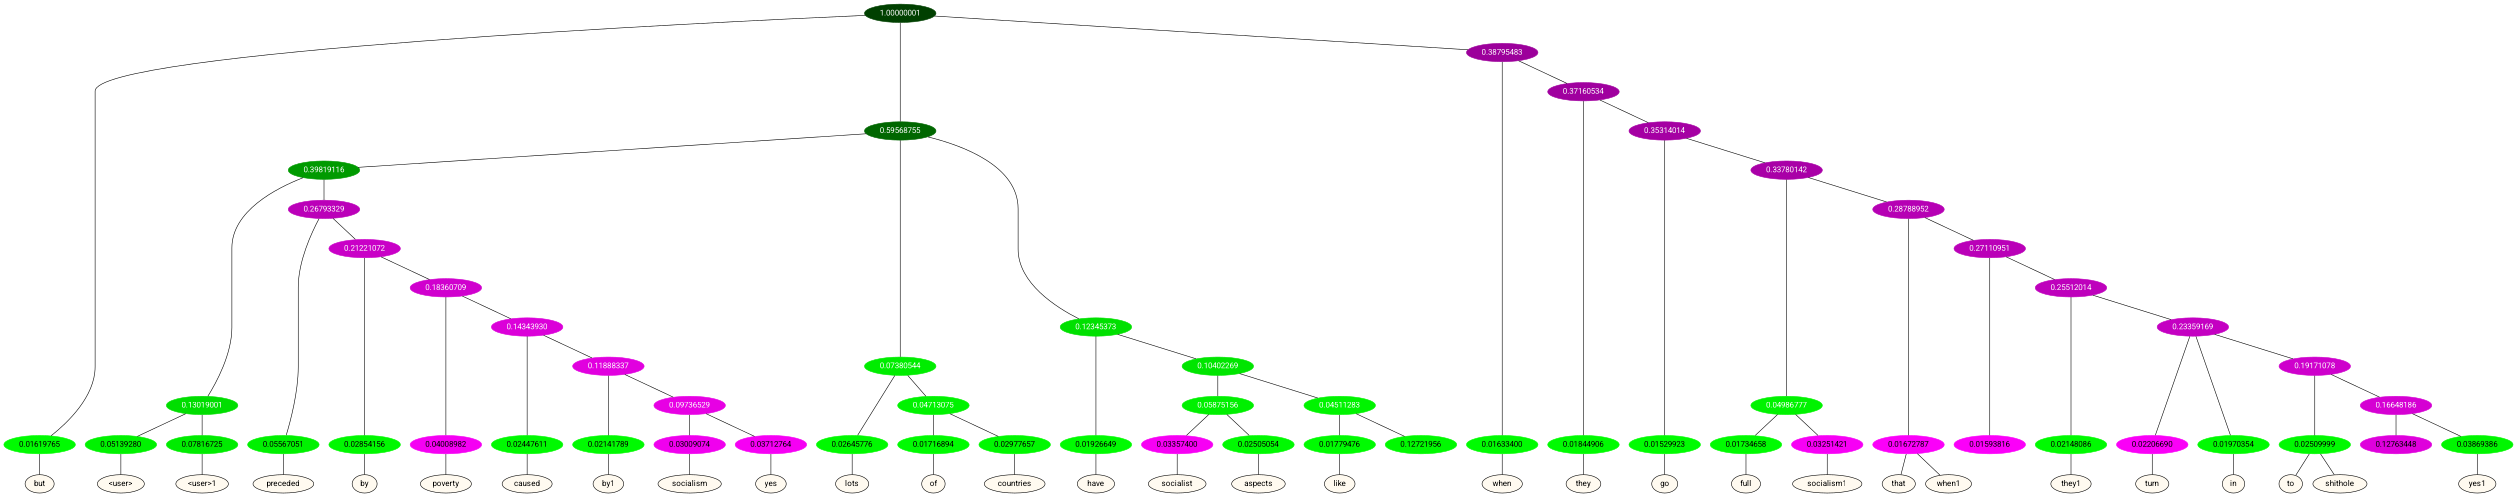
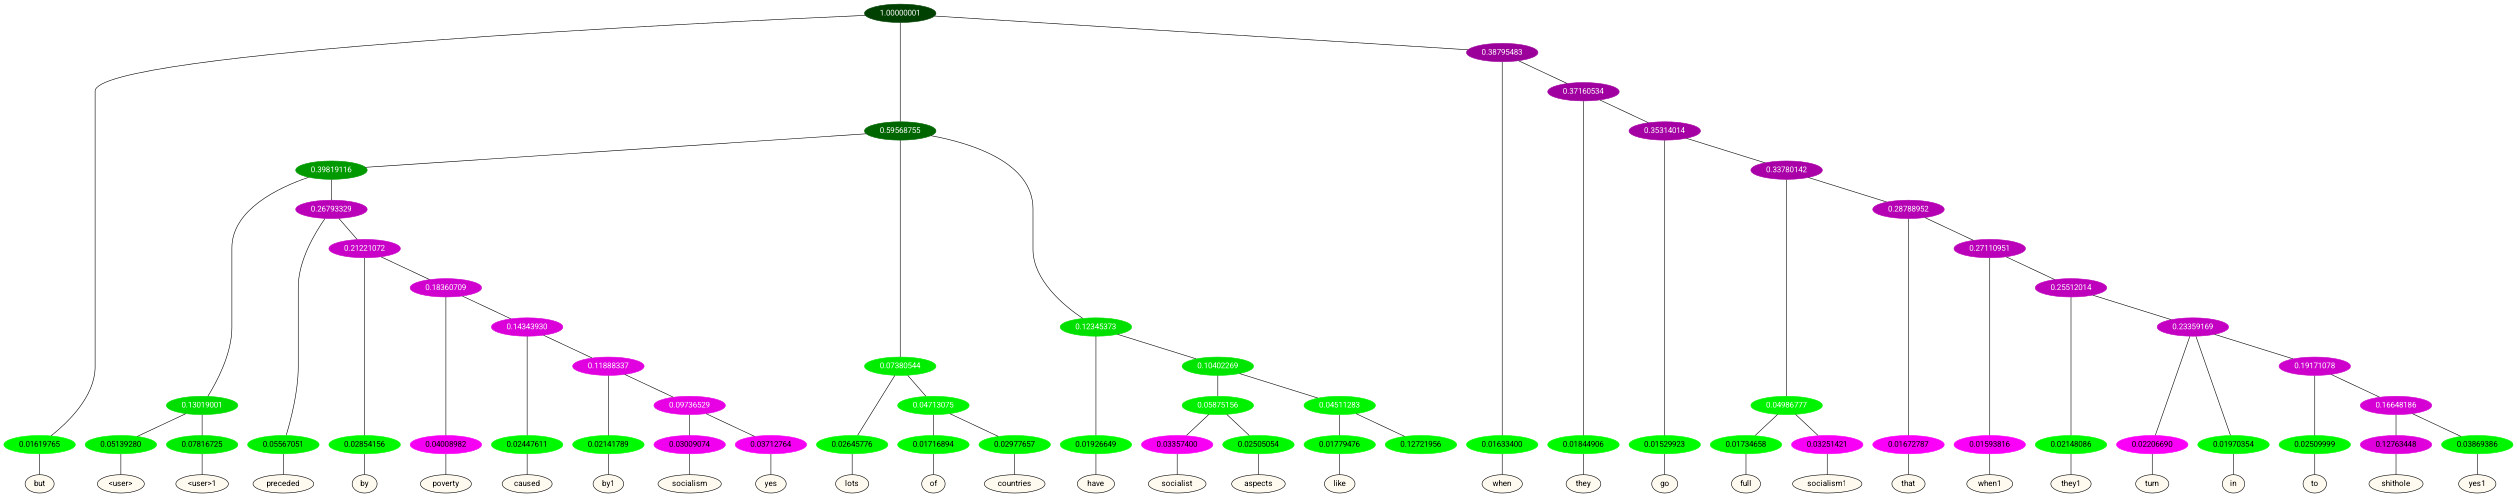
edge "0.01672787" -- "when1": now "0.01593816" -- "when1"
edge "0.02509999" -- "shithole": now "0.12763448" -- "shithole"
